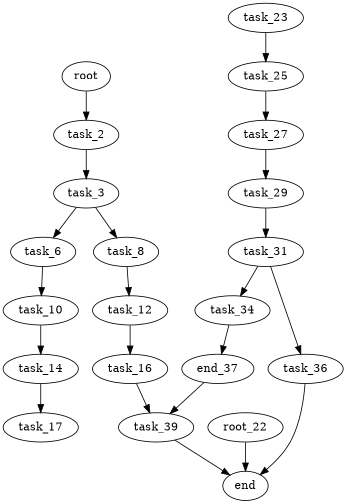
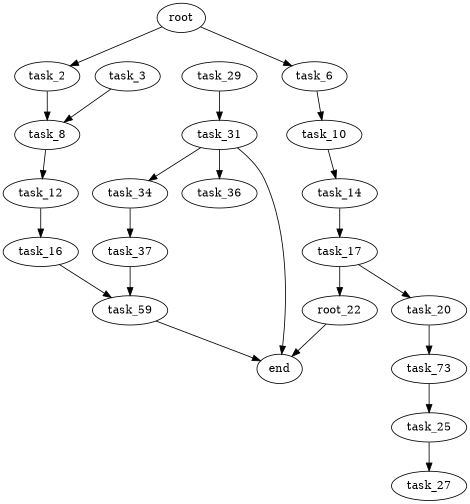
node "task_23": label "task_23" -> "task_73"
edge "task_2" -> "task_3": now "task_2" -> "task_8"
edge "task_27" -> "task_29": removed
edge "task_3" -> "task_6": now "root" -> "task_6"
edge "task_17" -> "root_22": added
node "task_20": added
node "end_37": label "end_37" -> "task_37"
node "task_39": label "task_39" -> "task_59"
edge "task_36" -> "end": now "task_31" -> "end"
